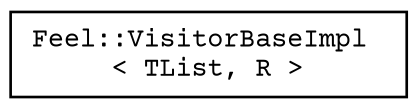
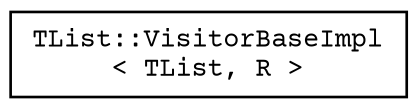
node "Feel::VisitorBaseImpl < TList, R >": label "Feel::VisitorBaseImpl < TList, R >" -> "TList::VisitorBaseImpl < TList, R >"
